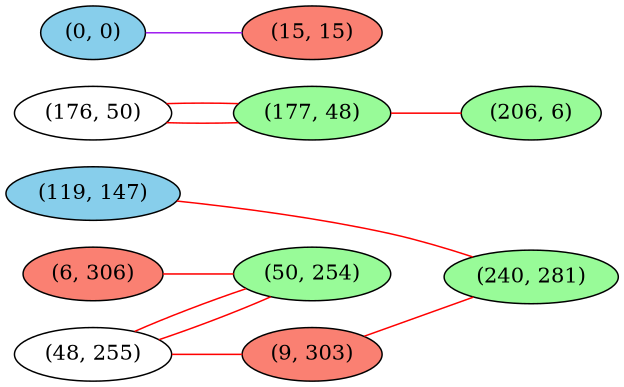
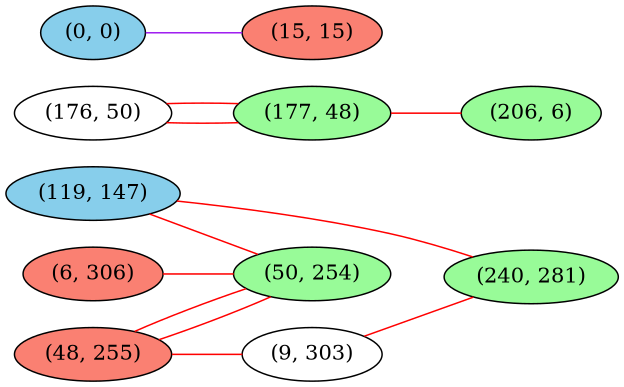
edge "(119, 147)" -- "(50, 254)": added
node "(48, 255)": fillcolor white -> salmon
node "(9, 303)": fillcolor salmon -> white
